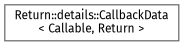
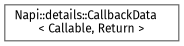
node "Return::details::CallbackData < Callable, Return >": label "Return::details::CallbackData < Callable, Return >" -> "Napi::details::CallbackData < Callable, Return >"
